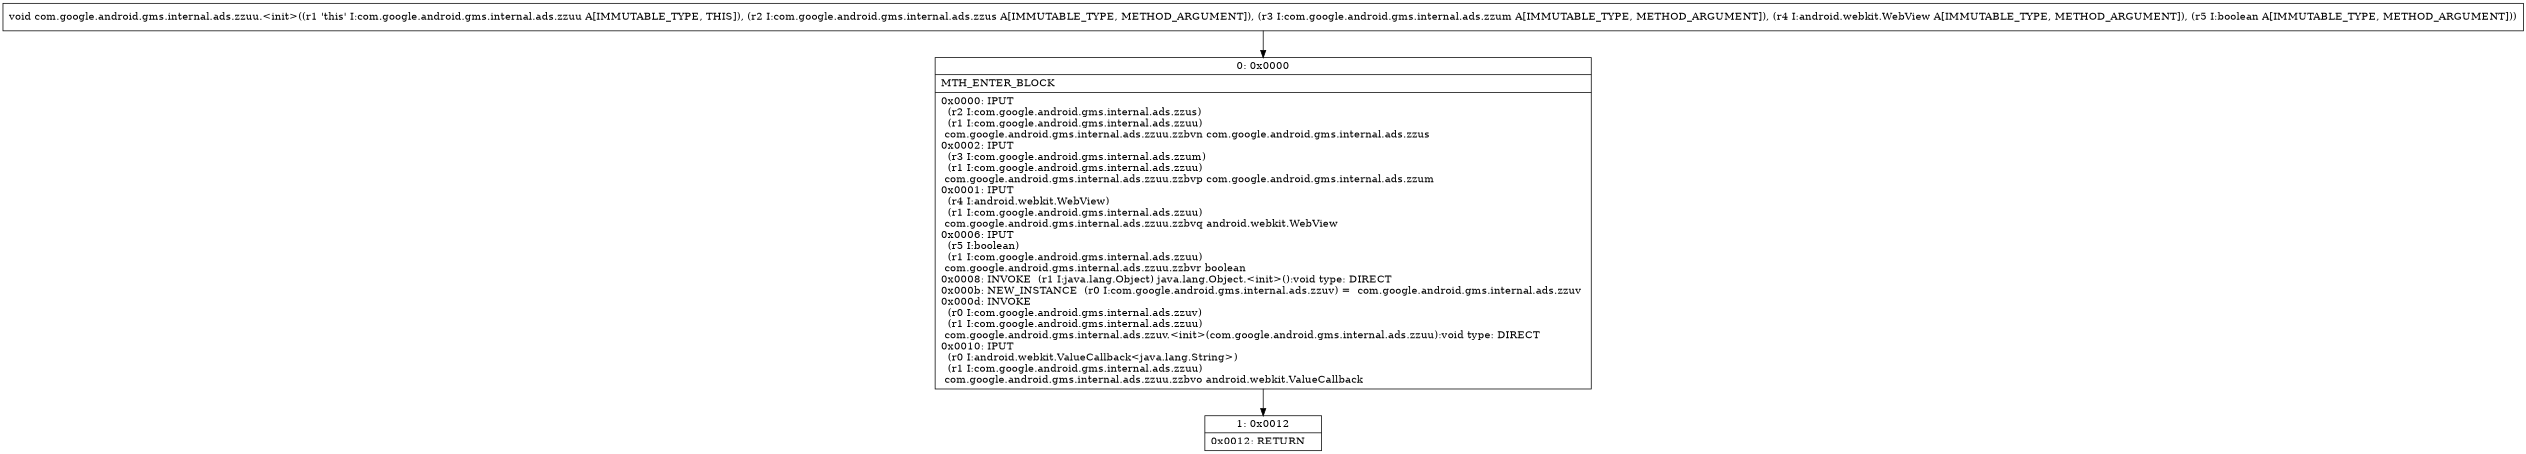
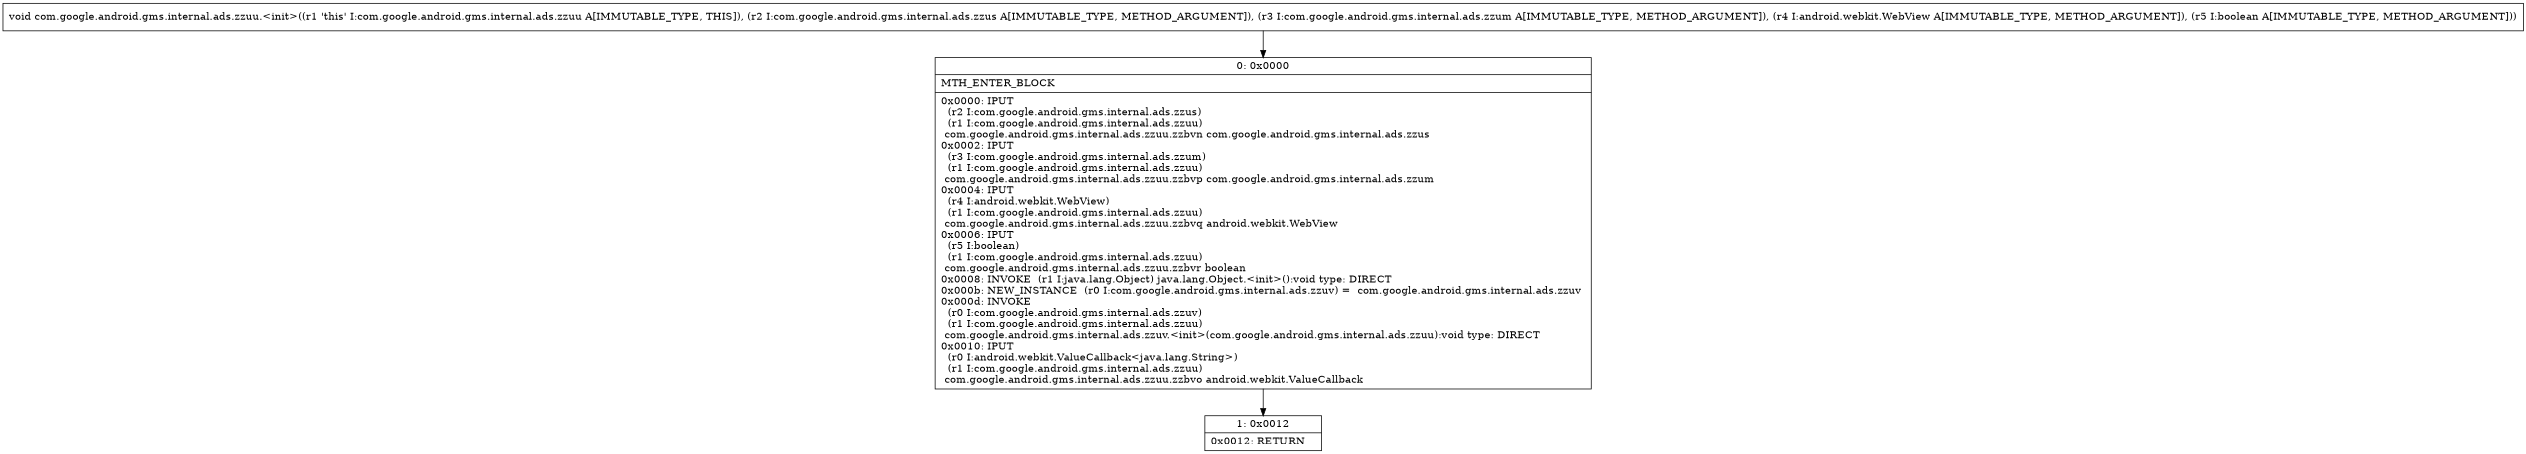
node "0: 0x0000": text "0x0001: IPUT" -> "0x0004: IPUT"
